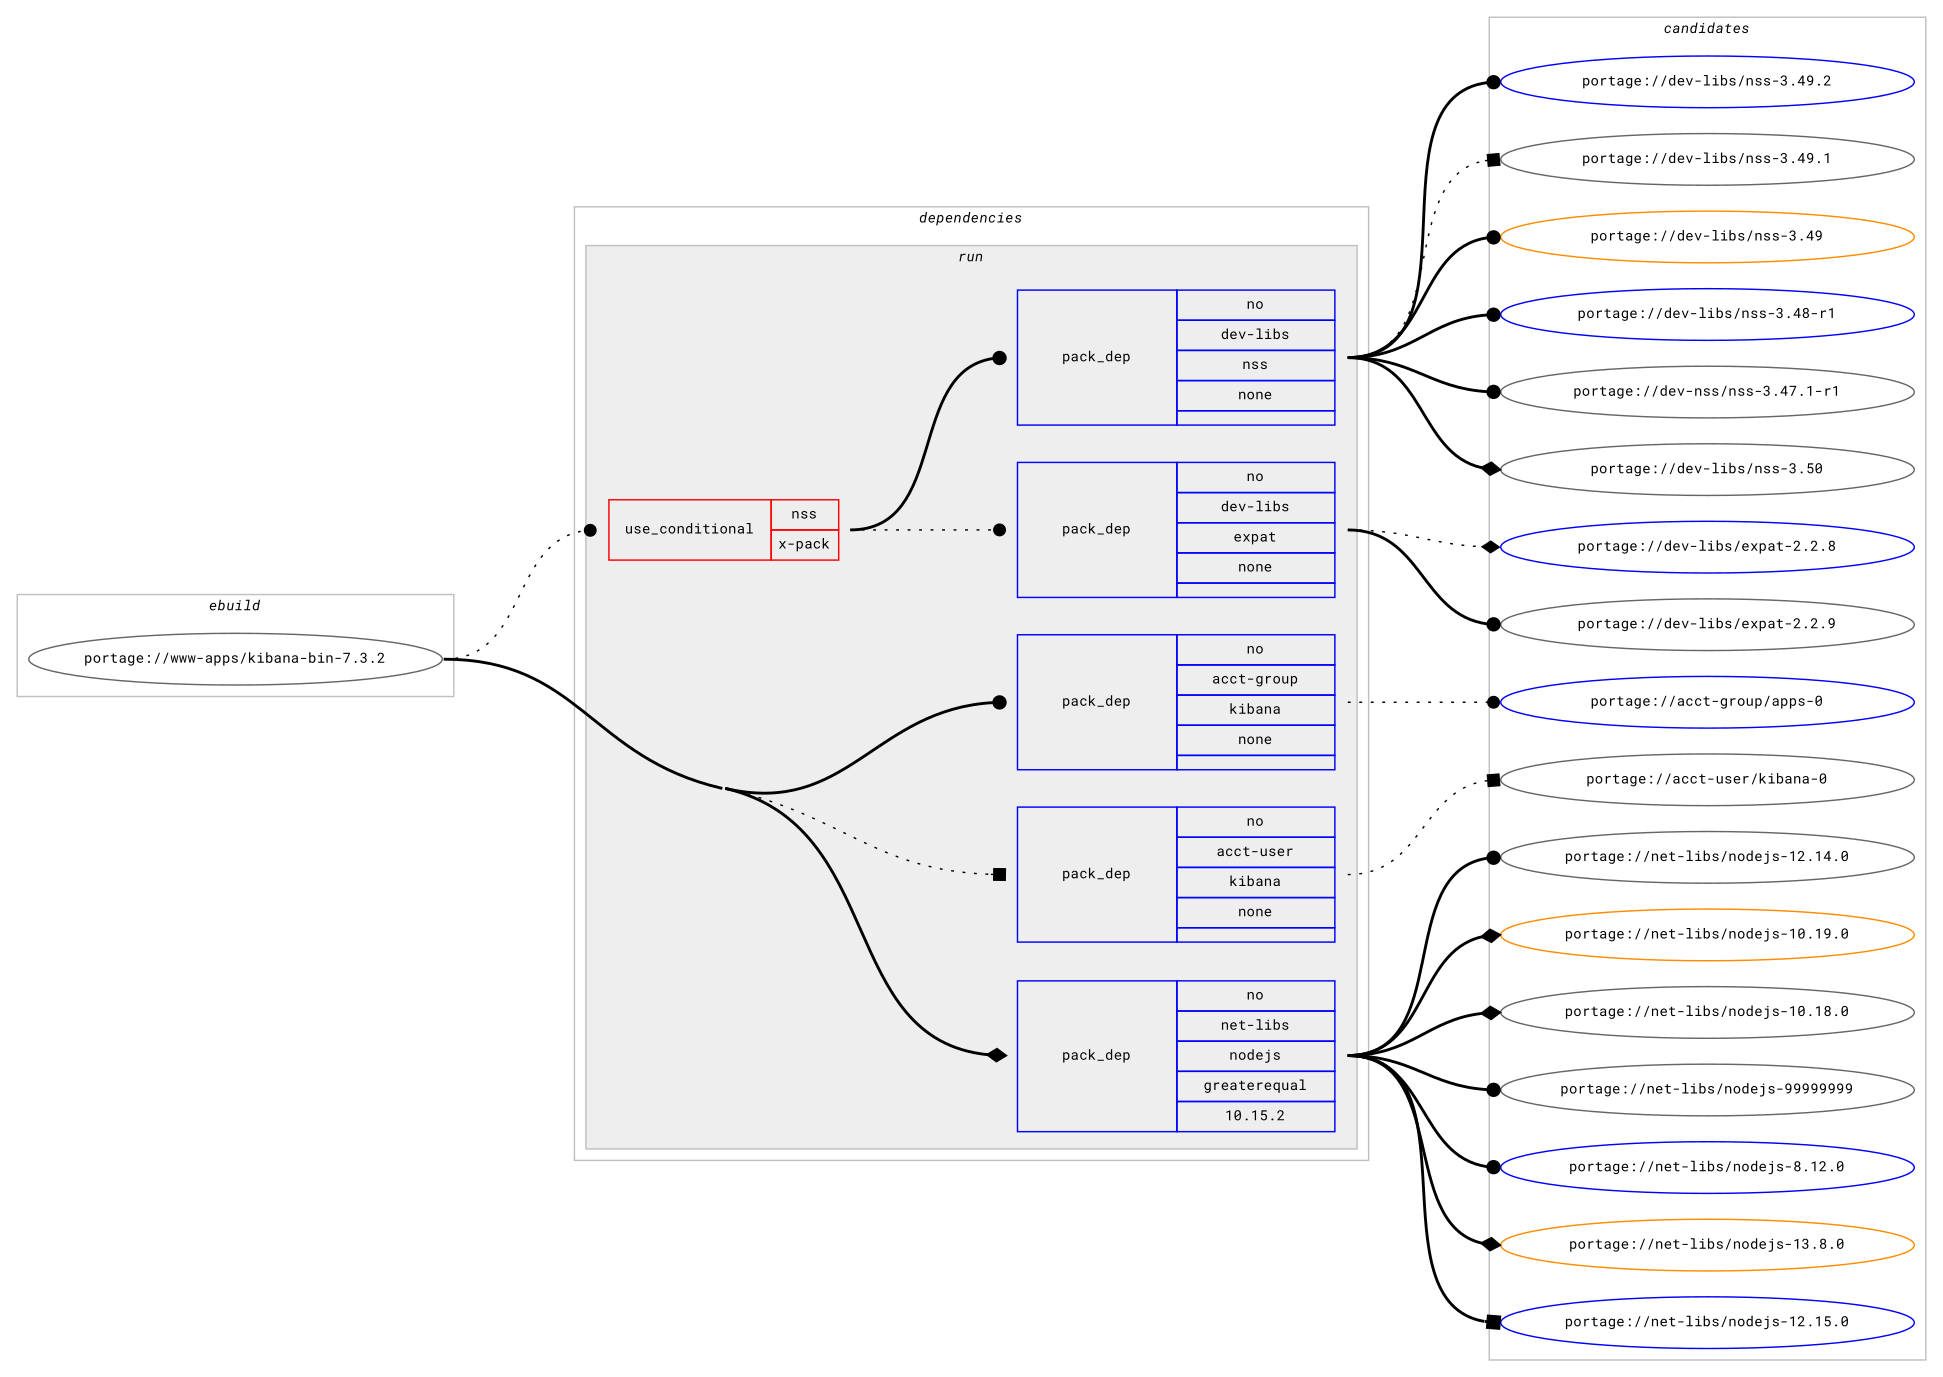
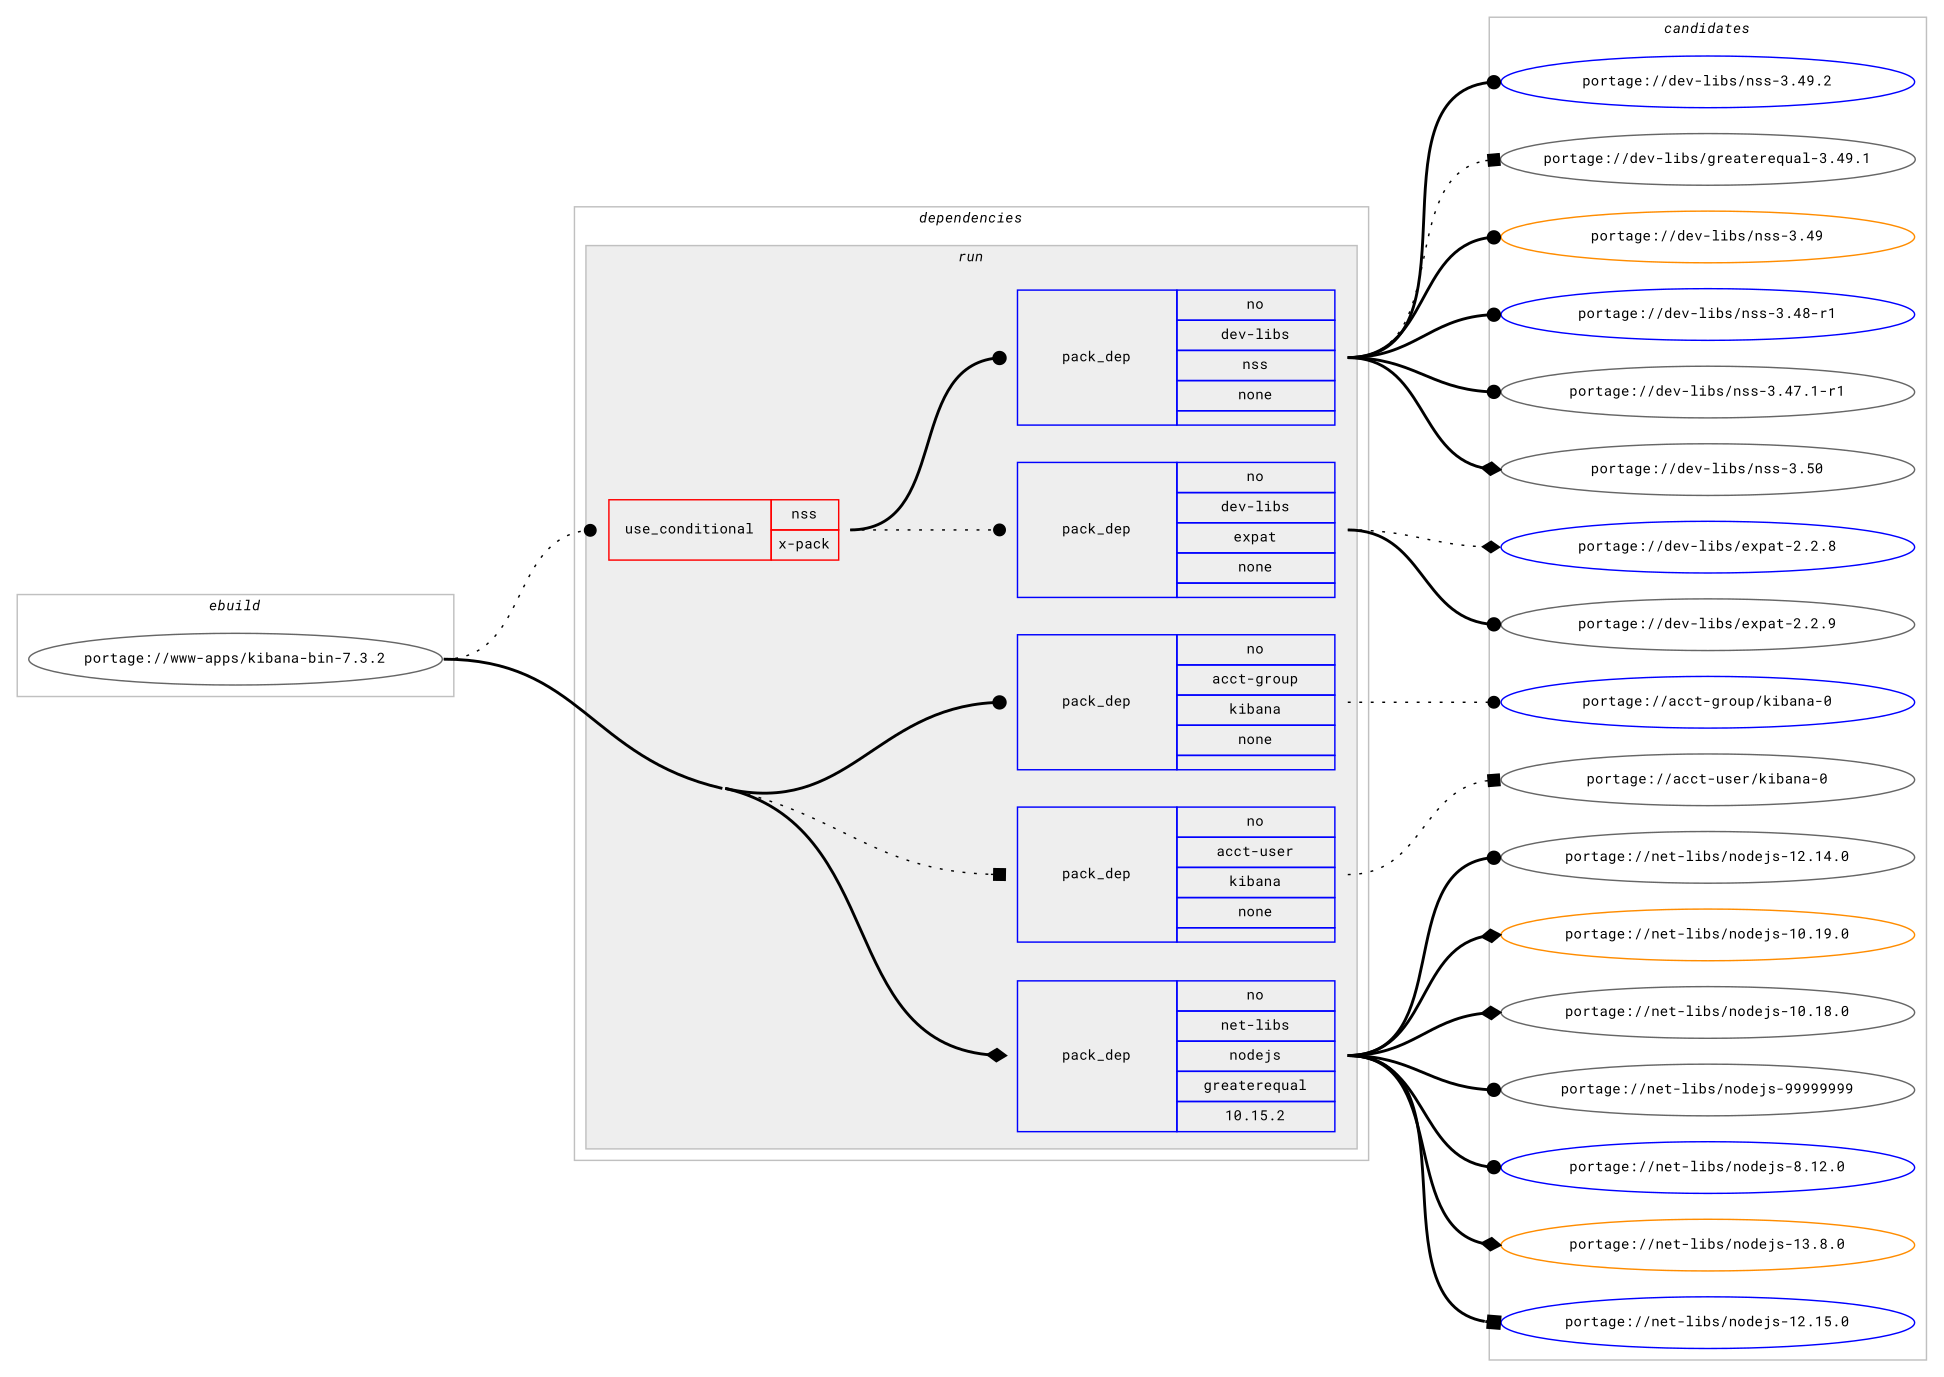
node "portage://dev-libs/nss-3.49.1": label "portage://dev-libs/nss-3.49.1" -> "portage://dev-libs/greaterequal-3.49.1"
node "portage://dev-nss/nss-3.47.1-r1": label "portage://dev-nss/nss-3.47.1-r1" -> "portage://dev-libs/nss-3.47.1-r1"
node "portage://acct-group/apps-0": label "portage://acct-group/apps-0" -> "portage://acct-group/kibana-0"
